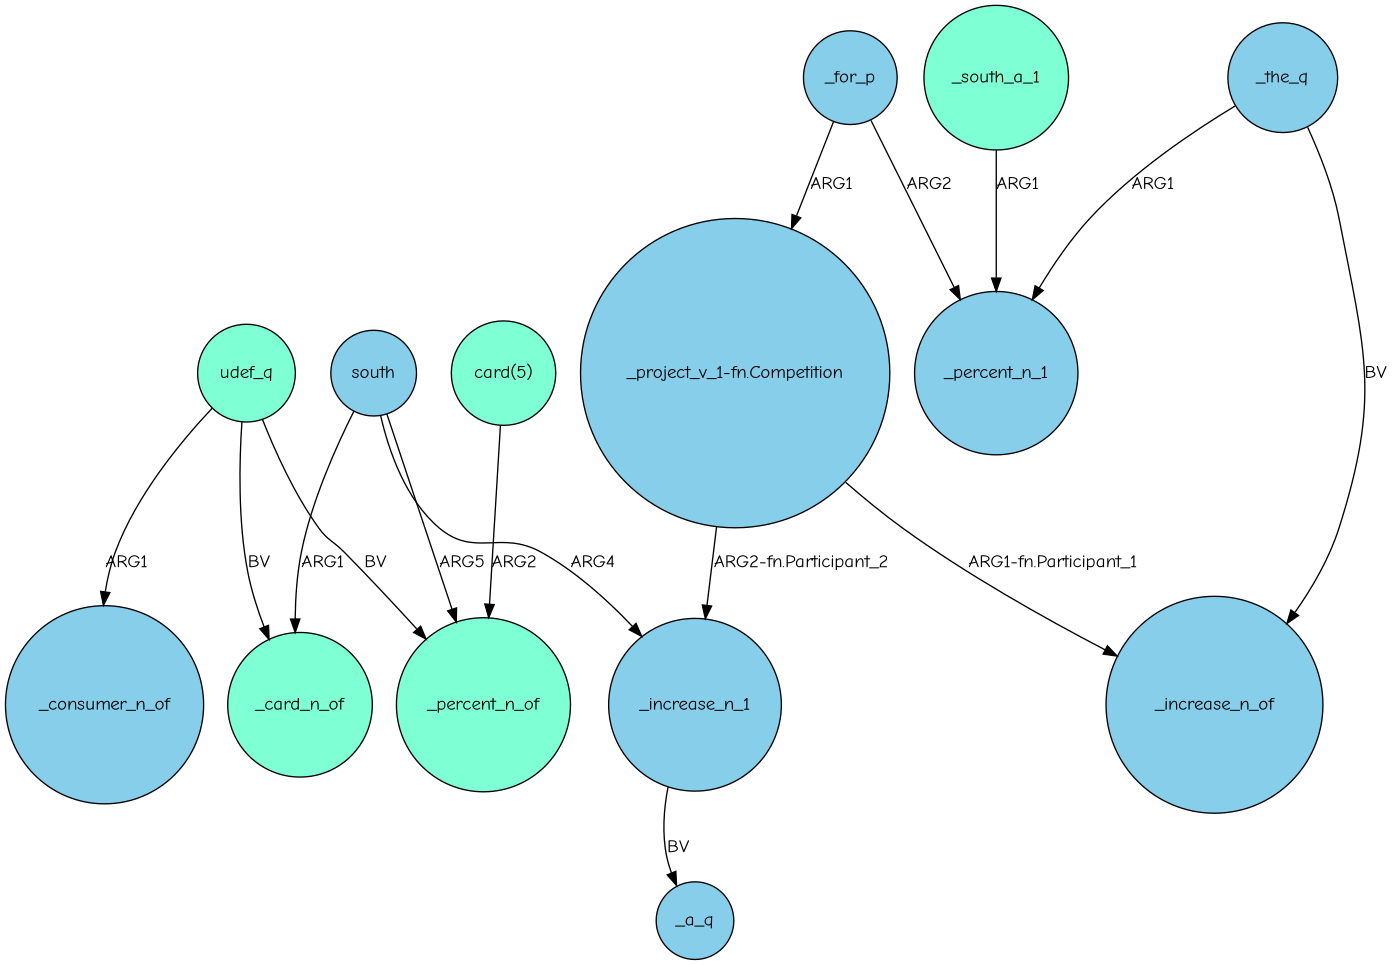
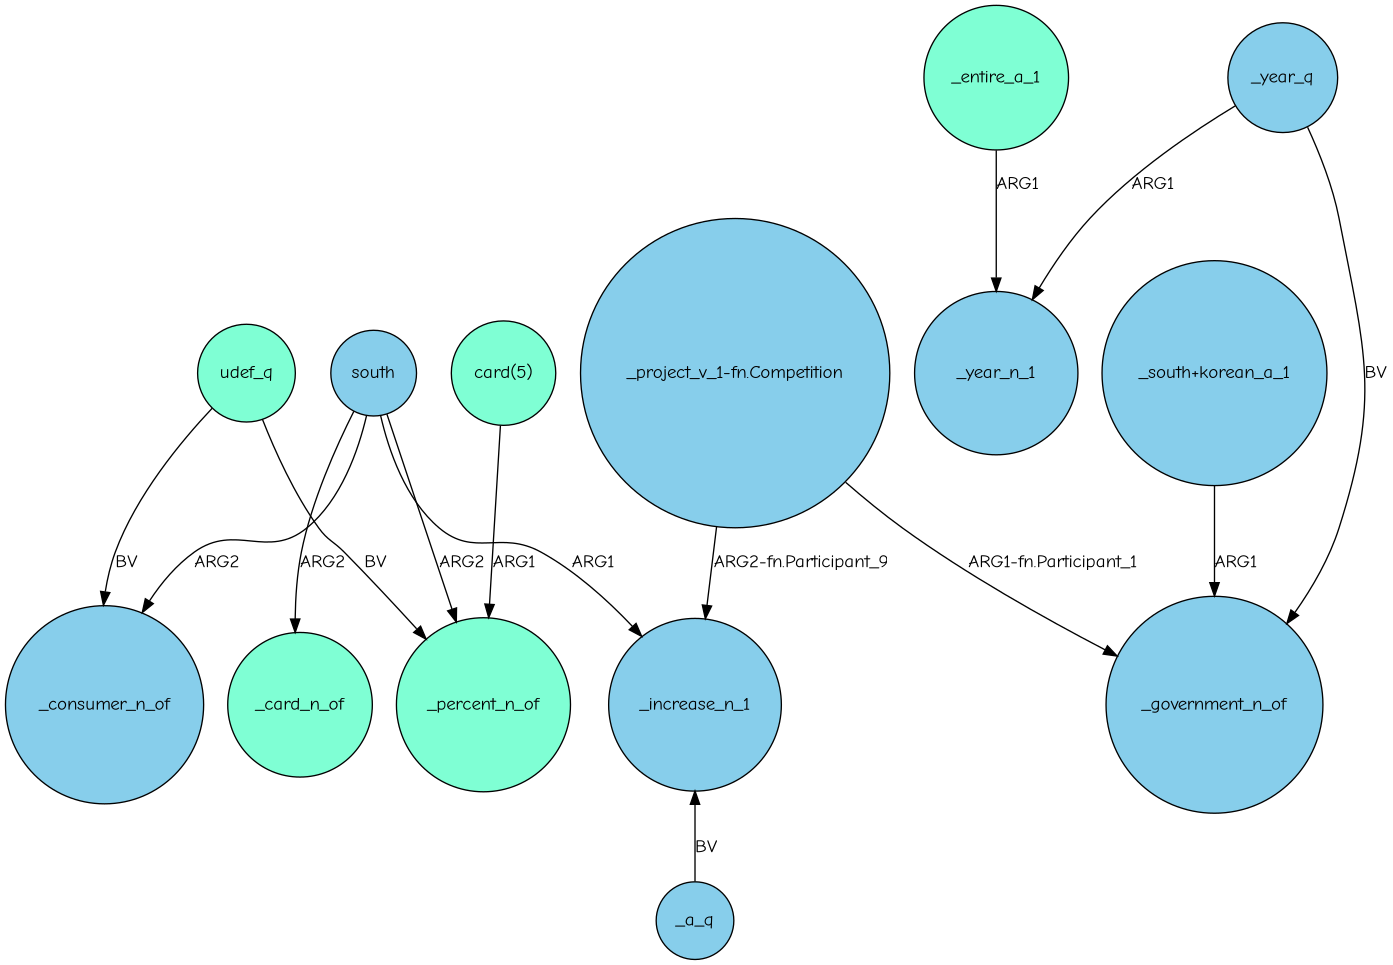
node "_for_p": removed
node "_south_a_1": label "_south_a_1" -> "_entire_a_1"
node "_the_q": label "_the_q" -> "_year_q"
node "_percent_n_1": label "_percent_n_1" -> "_year_n_1"
node "_south+korean_a_1": added
edge "udef_q" -> "_card_n_of": removed, label "BV"
edge "south" -> "_consumer_n_of": added, label "ARG2"
edge "udef_q" -> "_consumer_n_of": label "ARG1" -> "BV"
edge "south" -> "_card_n_of": label "ARG1" -> "ARG2"
edge "south" -> "_percent_n_of": label "ARG5" -> "ARG2"
edge "card(5)" -> "_percent_n_of": label "ARG2" -> "ARG1"
edge "south" -> "_increase_n_1": label "ARG4" -> "ARG1"
edge "_project_v_1-fn.Competition" -> "_increase_n_1": label "ARG2-fn.Participant_2" -> "ARG2-fn.Participant_9"
node "_increase_n_of": label "_increase_n_of" -> "_government_n_of"
edge "_increase_n_1" -> "_a_q": reversed
